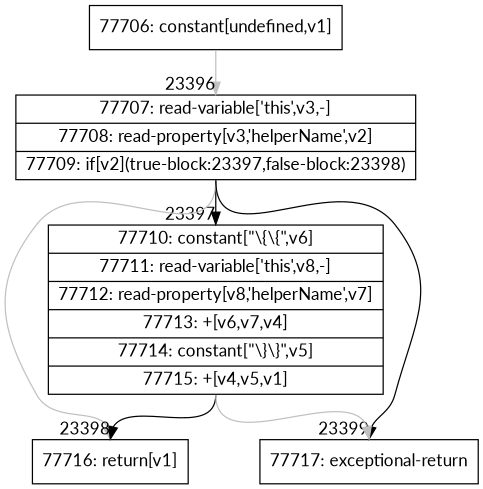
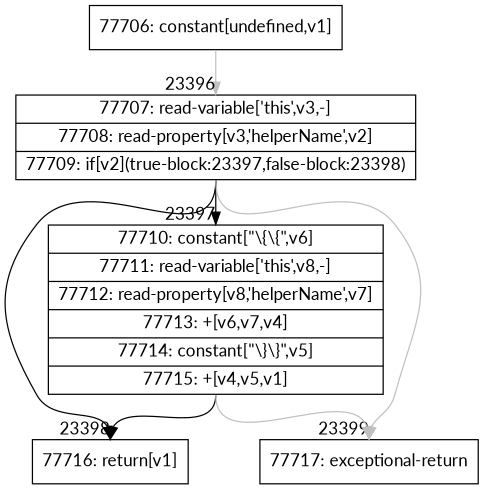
edge "77707: read-variable['this',v3,-]" -> "77717: exceptional-return": color black -> gray
edge "77707: read-variable['this',v3,-]" -> "77716: return[v1]": color gray -> black
